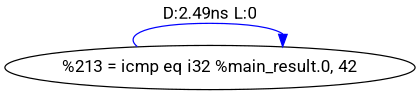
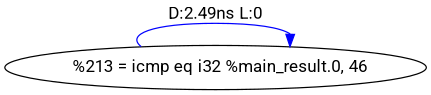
node "%213 = icmp eq i32 %main_result.0, 42": label "%213 = icmp eq i32 %main_result.0, 42" -> "%213 = icmp eq i32 %main_result.0, 46"
